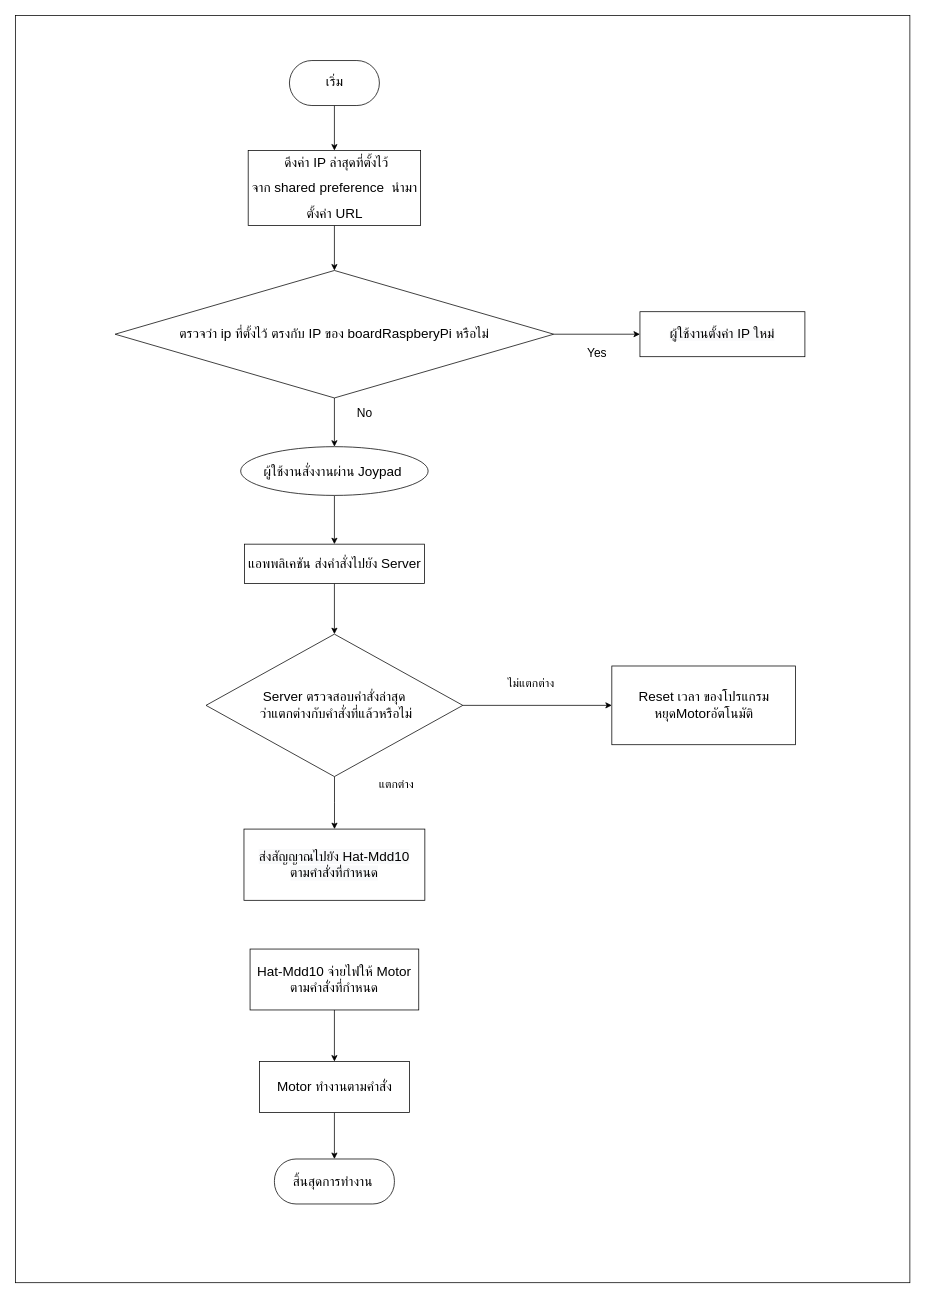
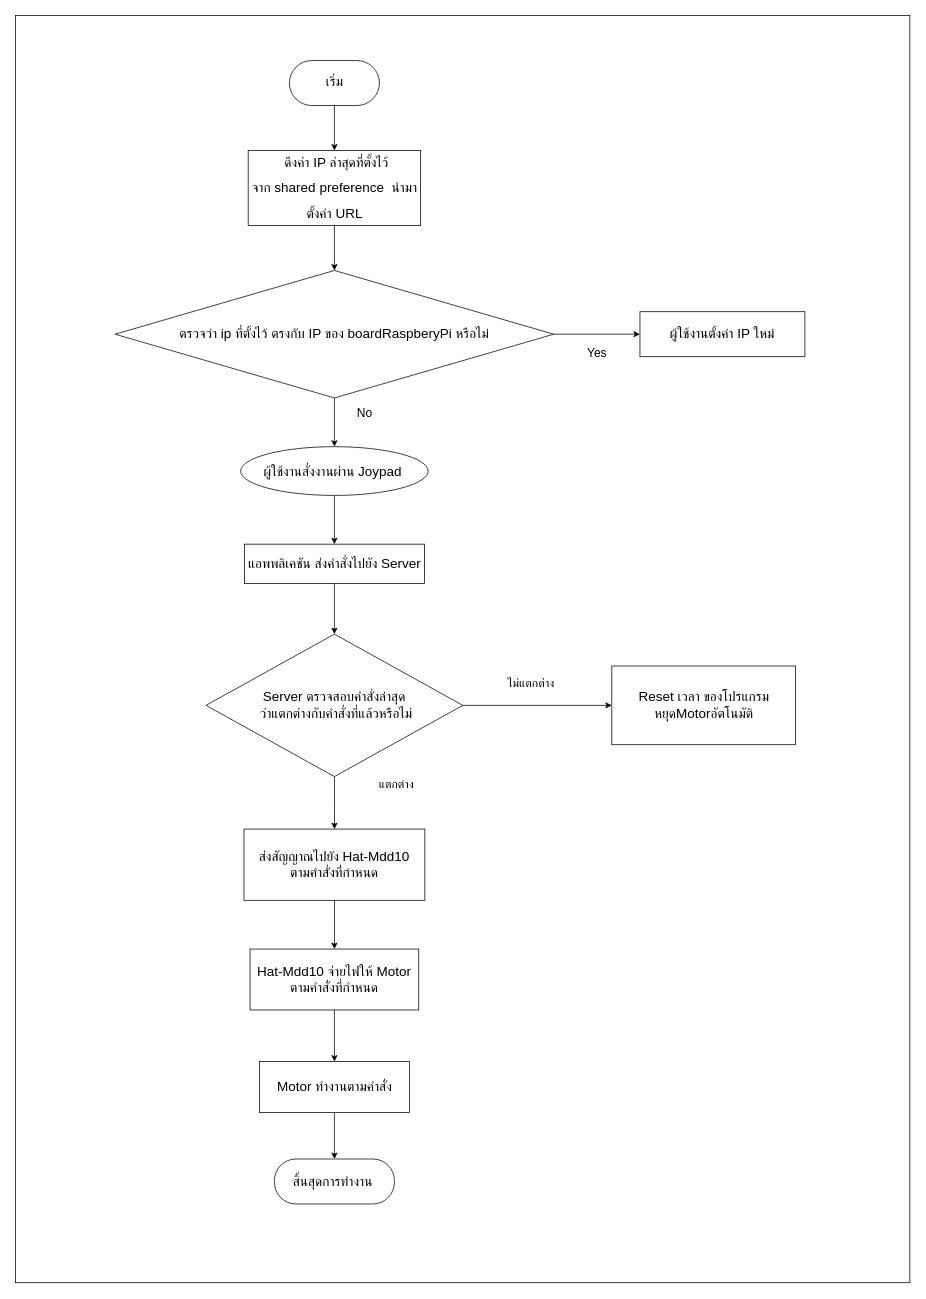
edge "ส่งสัญญาณไปยัง Hat-Mdd10 ตามคำสั่งที่กำหนด" -> "Hat-Mdd10 จ่ายไฟให้ Motor ตามคำสั่งที่กำหนด": added
